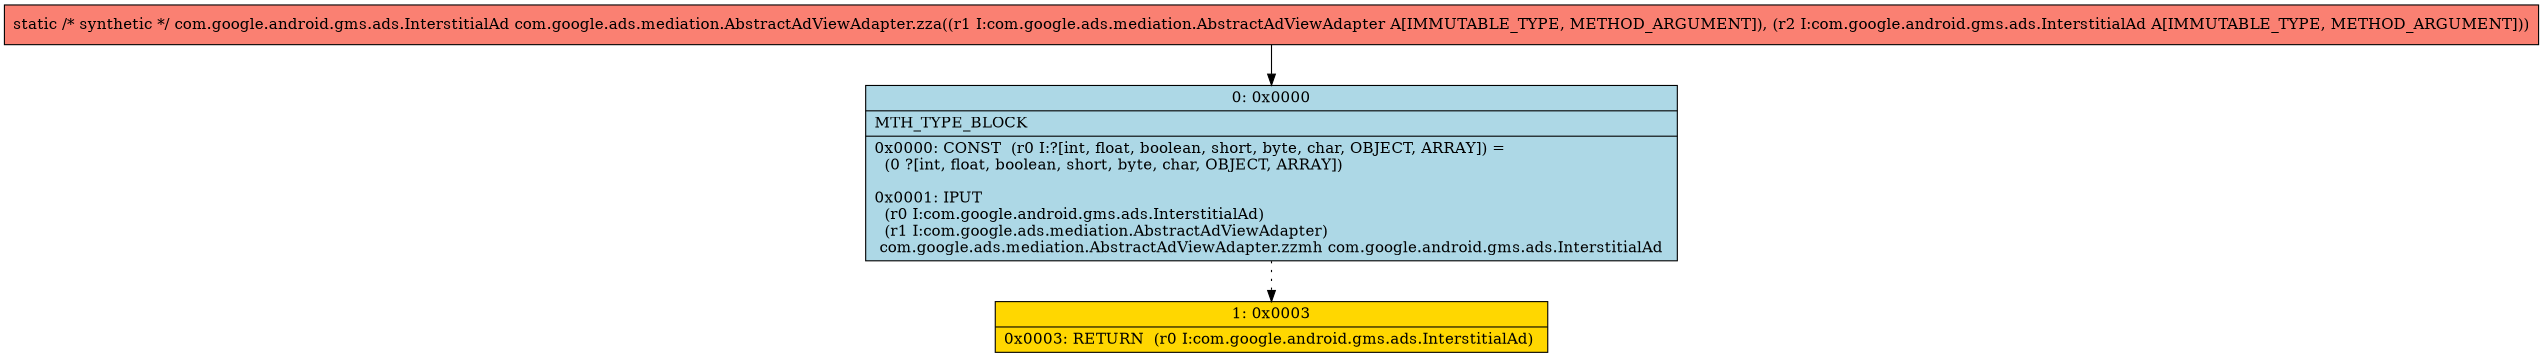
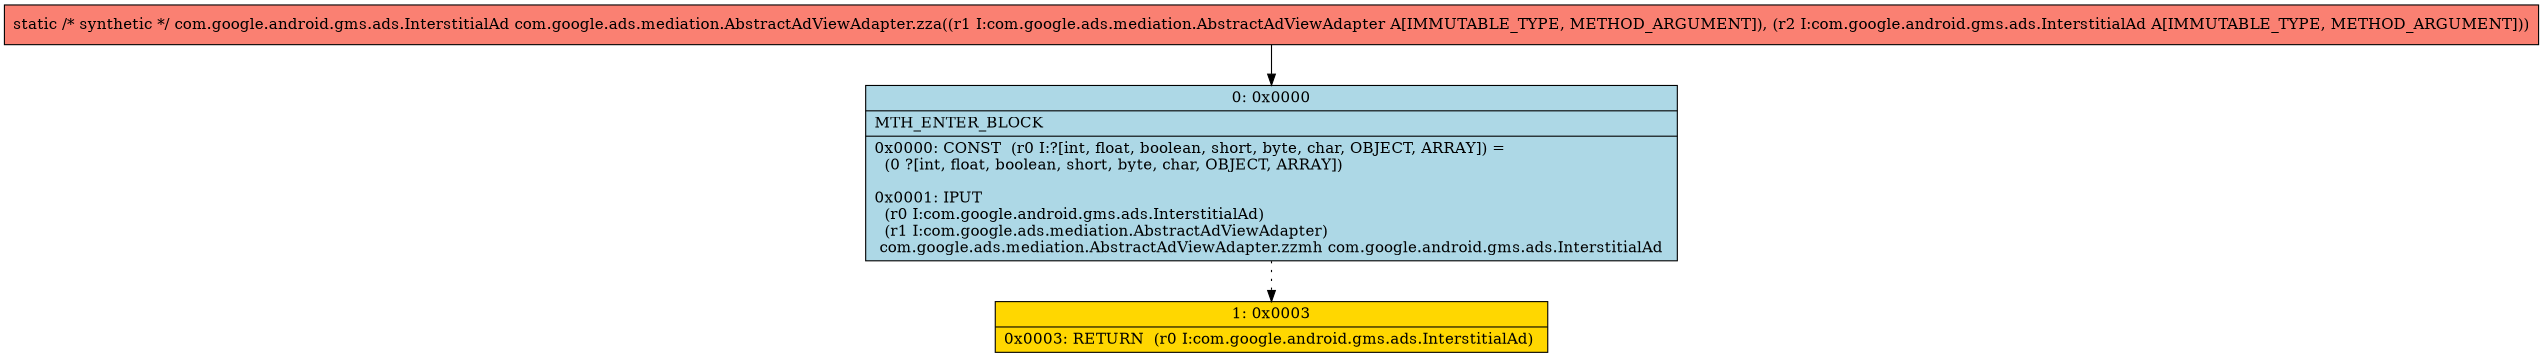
node "0: 0x0000": text "MTH_TYPE_BLOCK" -> "MTH_ENTER_BLOCK"
